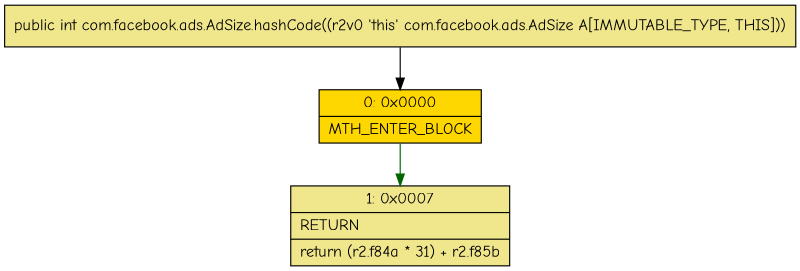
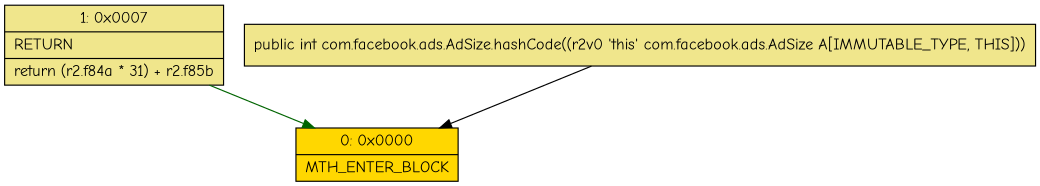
edge "0: 0x0000" -> "1: 0x0007": reversed
